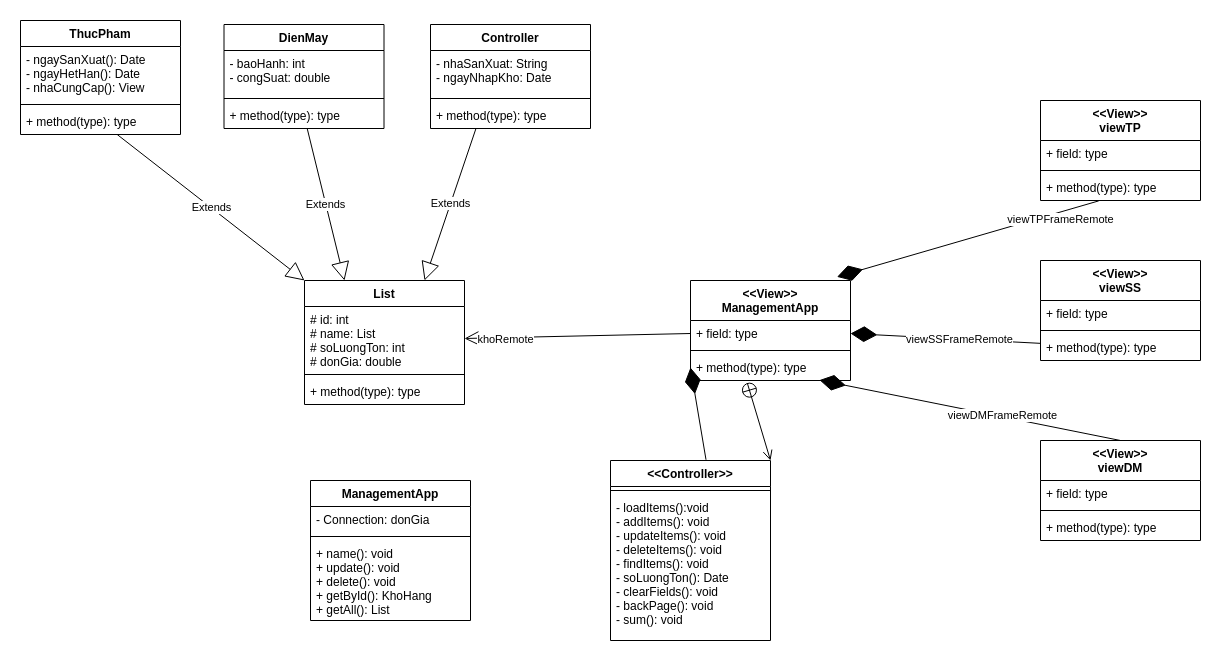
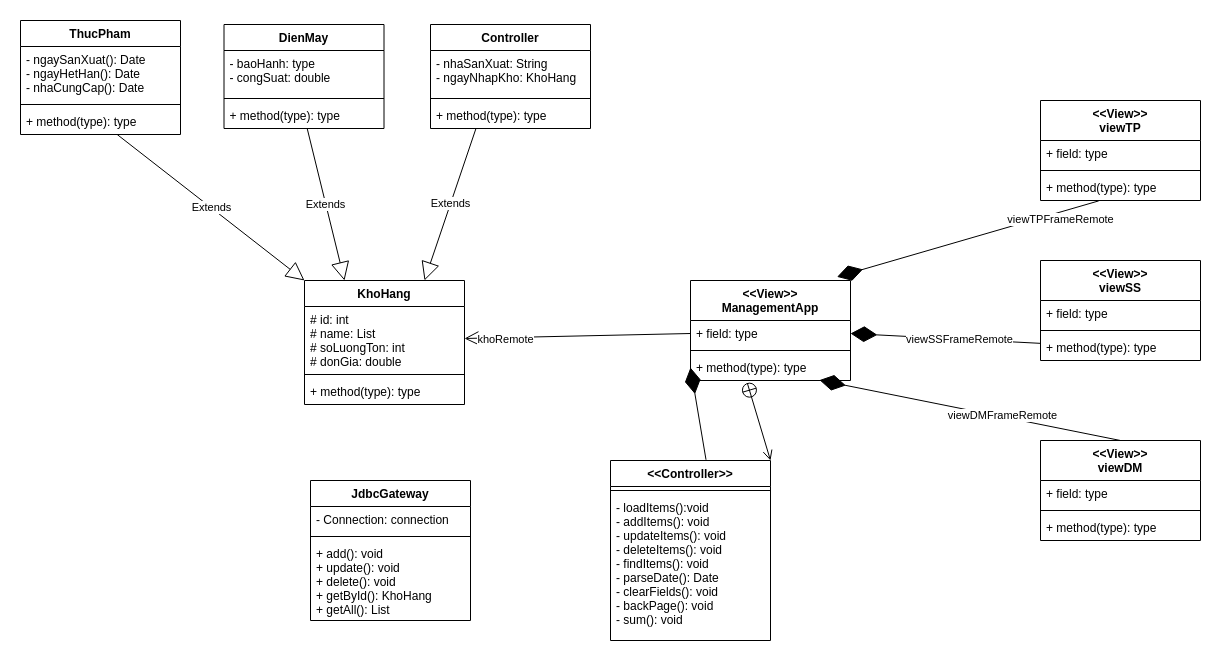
node "- ngaySanXuat(): Date - ngayHetHan(): Date - nhaCungCap(): View": label "- ngaySanXuat(): Date - ngayHetHan(): Date - nhaCungCap(): View" -> "- ngaySanXuat(): Date - ngayHetHan(): Date - nhaCungCap(): Date"
node "- baoHanh: int - congSuat: double": label "- baoHanh: int - congSuat: double" -> "- baoHanh: type - congSuat: double"
node "- nhaSanXuat: String - ngayNhapKho: Date": label "- nhaSanXuat: String - ngayNhapKho: Date" -> "- nhaSanXuat: String - ngayNhapKho: KhoHang"
node "List": label "List" -> "KhoHang"
node "ManagementApp": label "ManagementApp" -> "JdbcGateway"
node "- loadItems():void - addItems(): void - updateItems(): void - deleteItems(): void - findItems(): void - soLuongTon(): Date - clearFields(): void - backPage(): void - sum(): void": label "- loadItems():void - addItems(): void - updateItems(): void - deleteItems(): void - findItems(): void - soLuongTon(): Date - clearFields(): void - backPage(): void - sum(): void" -> "- loadItems():void - addItems(): void - updateItems(): void - deleteItems(): void - findItems(): void - parseDate(): Date - clearFields(): void - backPage(): void - sum(): void"
node "- Connection: donGia": label "- Connection: donGia" -> "- Connection: connection"
node "+ name(): void + update(): void + delete(): void + getById(): KhoHang + getAll(): List": label "+ name(): void + update(): void + delete(): void + getById(): KhoHang + getAll(): List" -> "+ add(): void + update(): void + delete(): void + getById(): KhoHang + getAll(): List"
